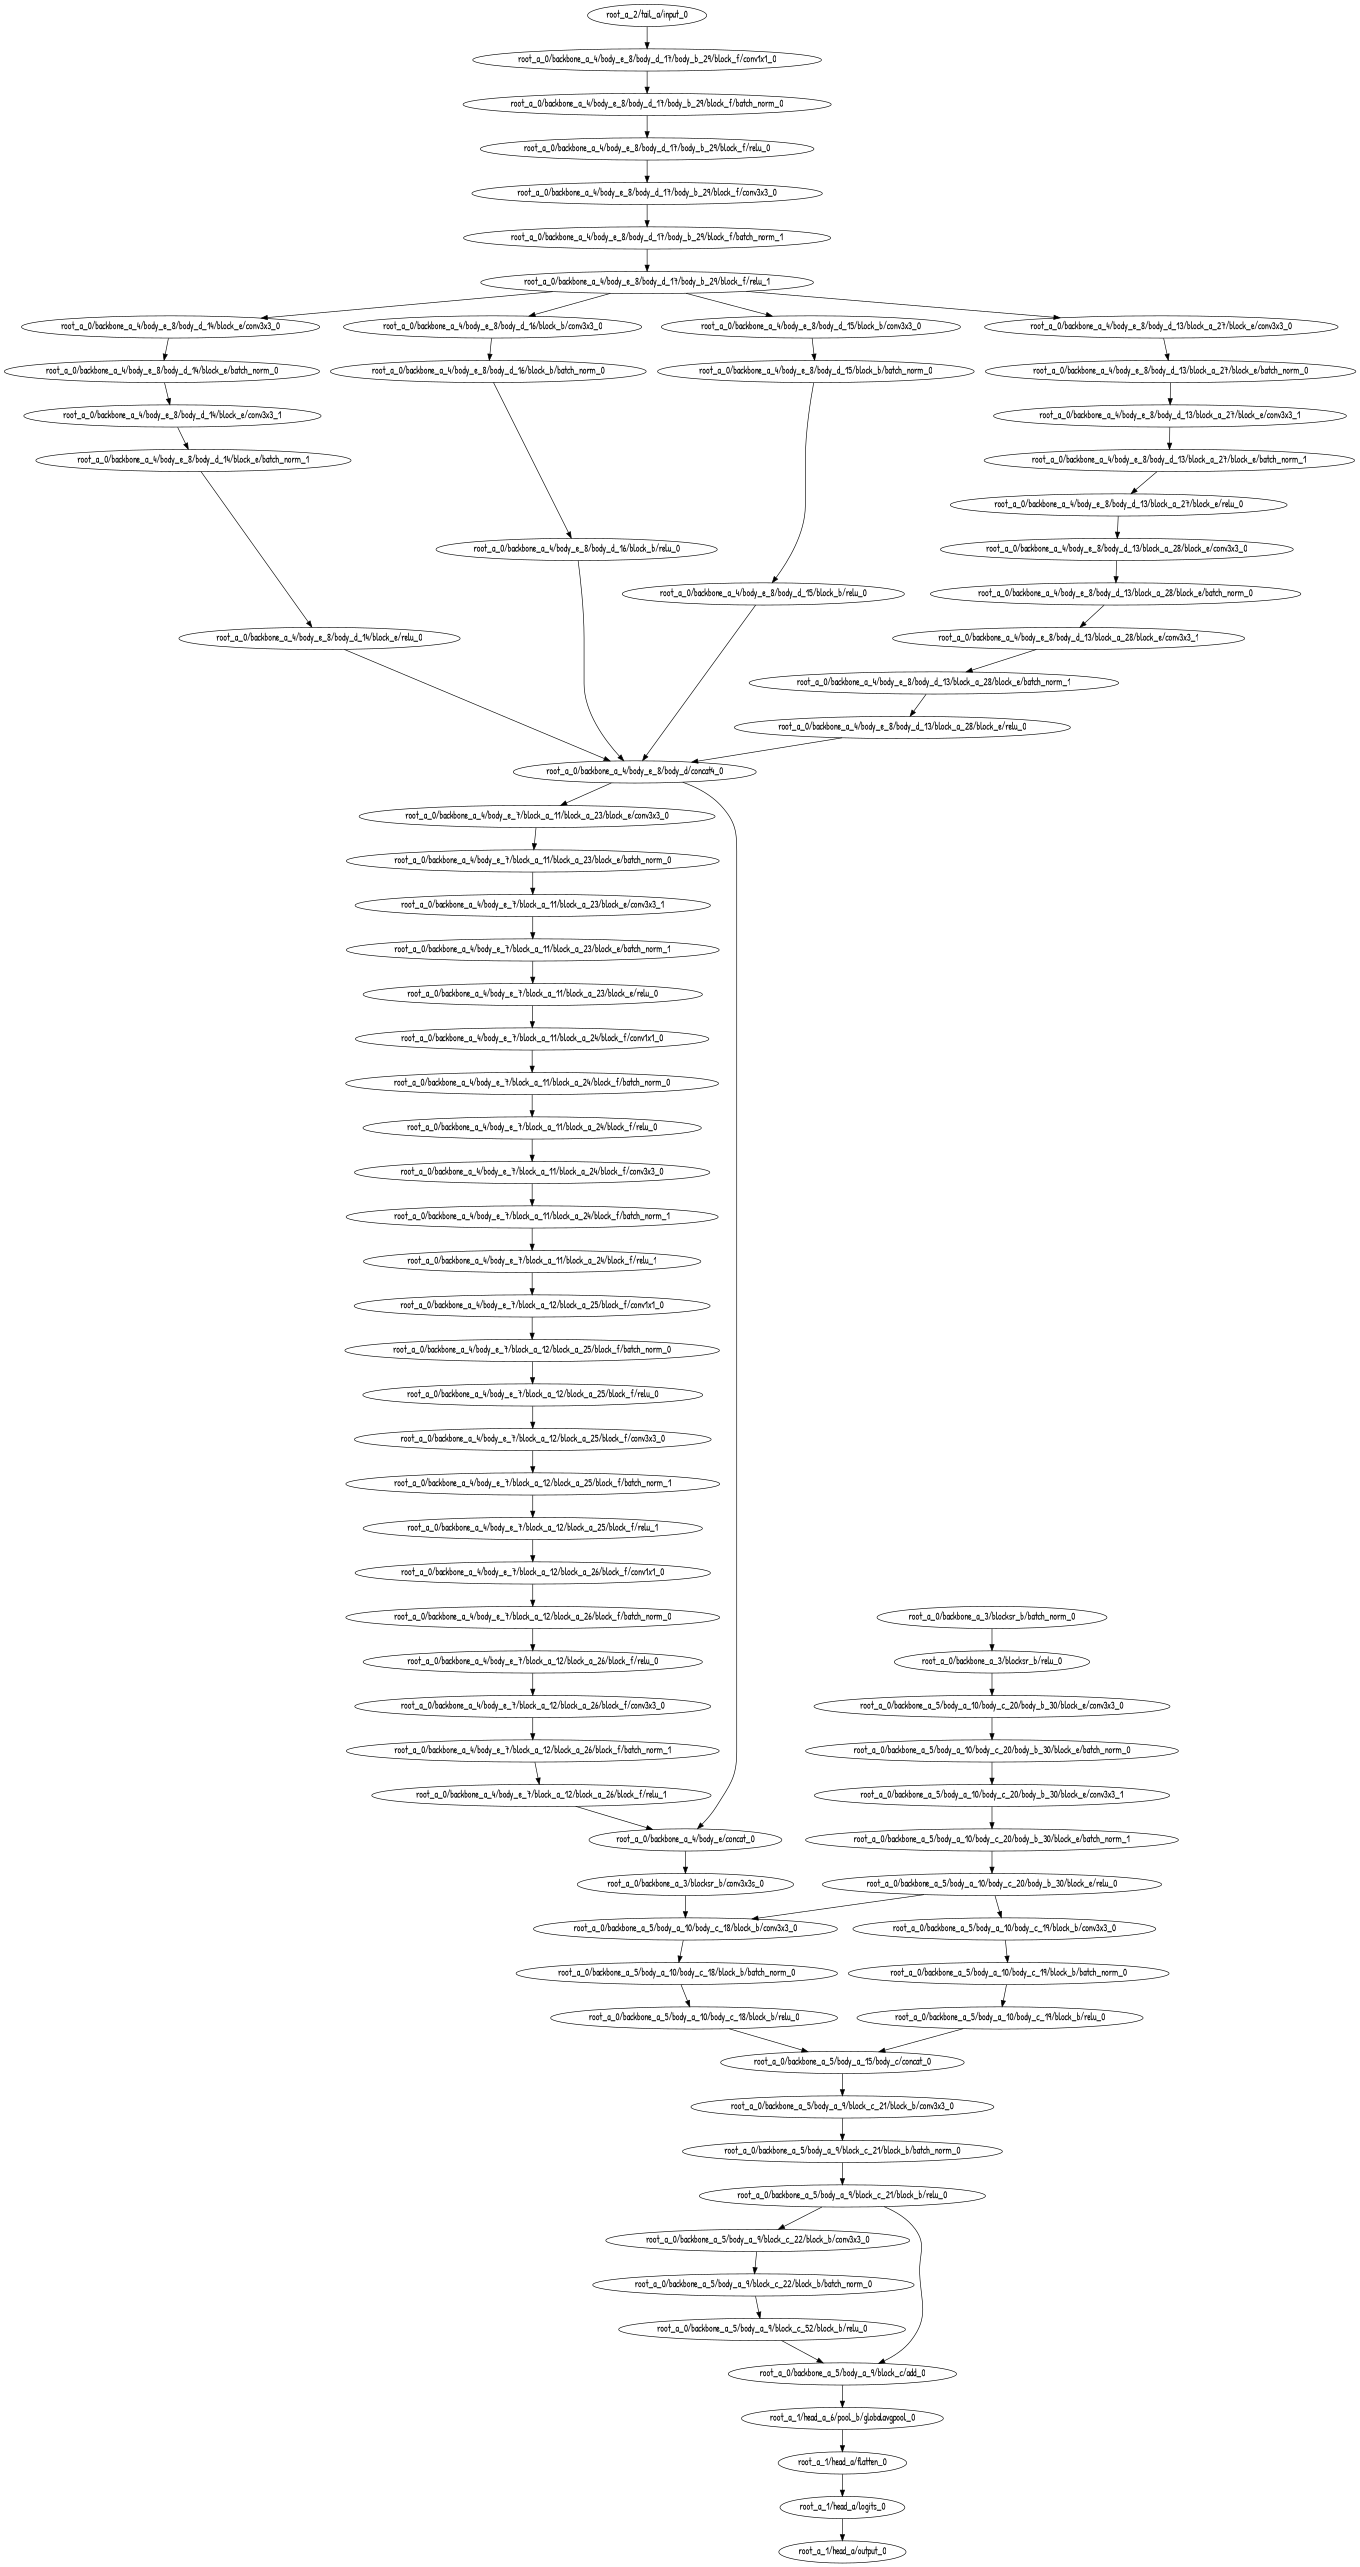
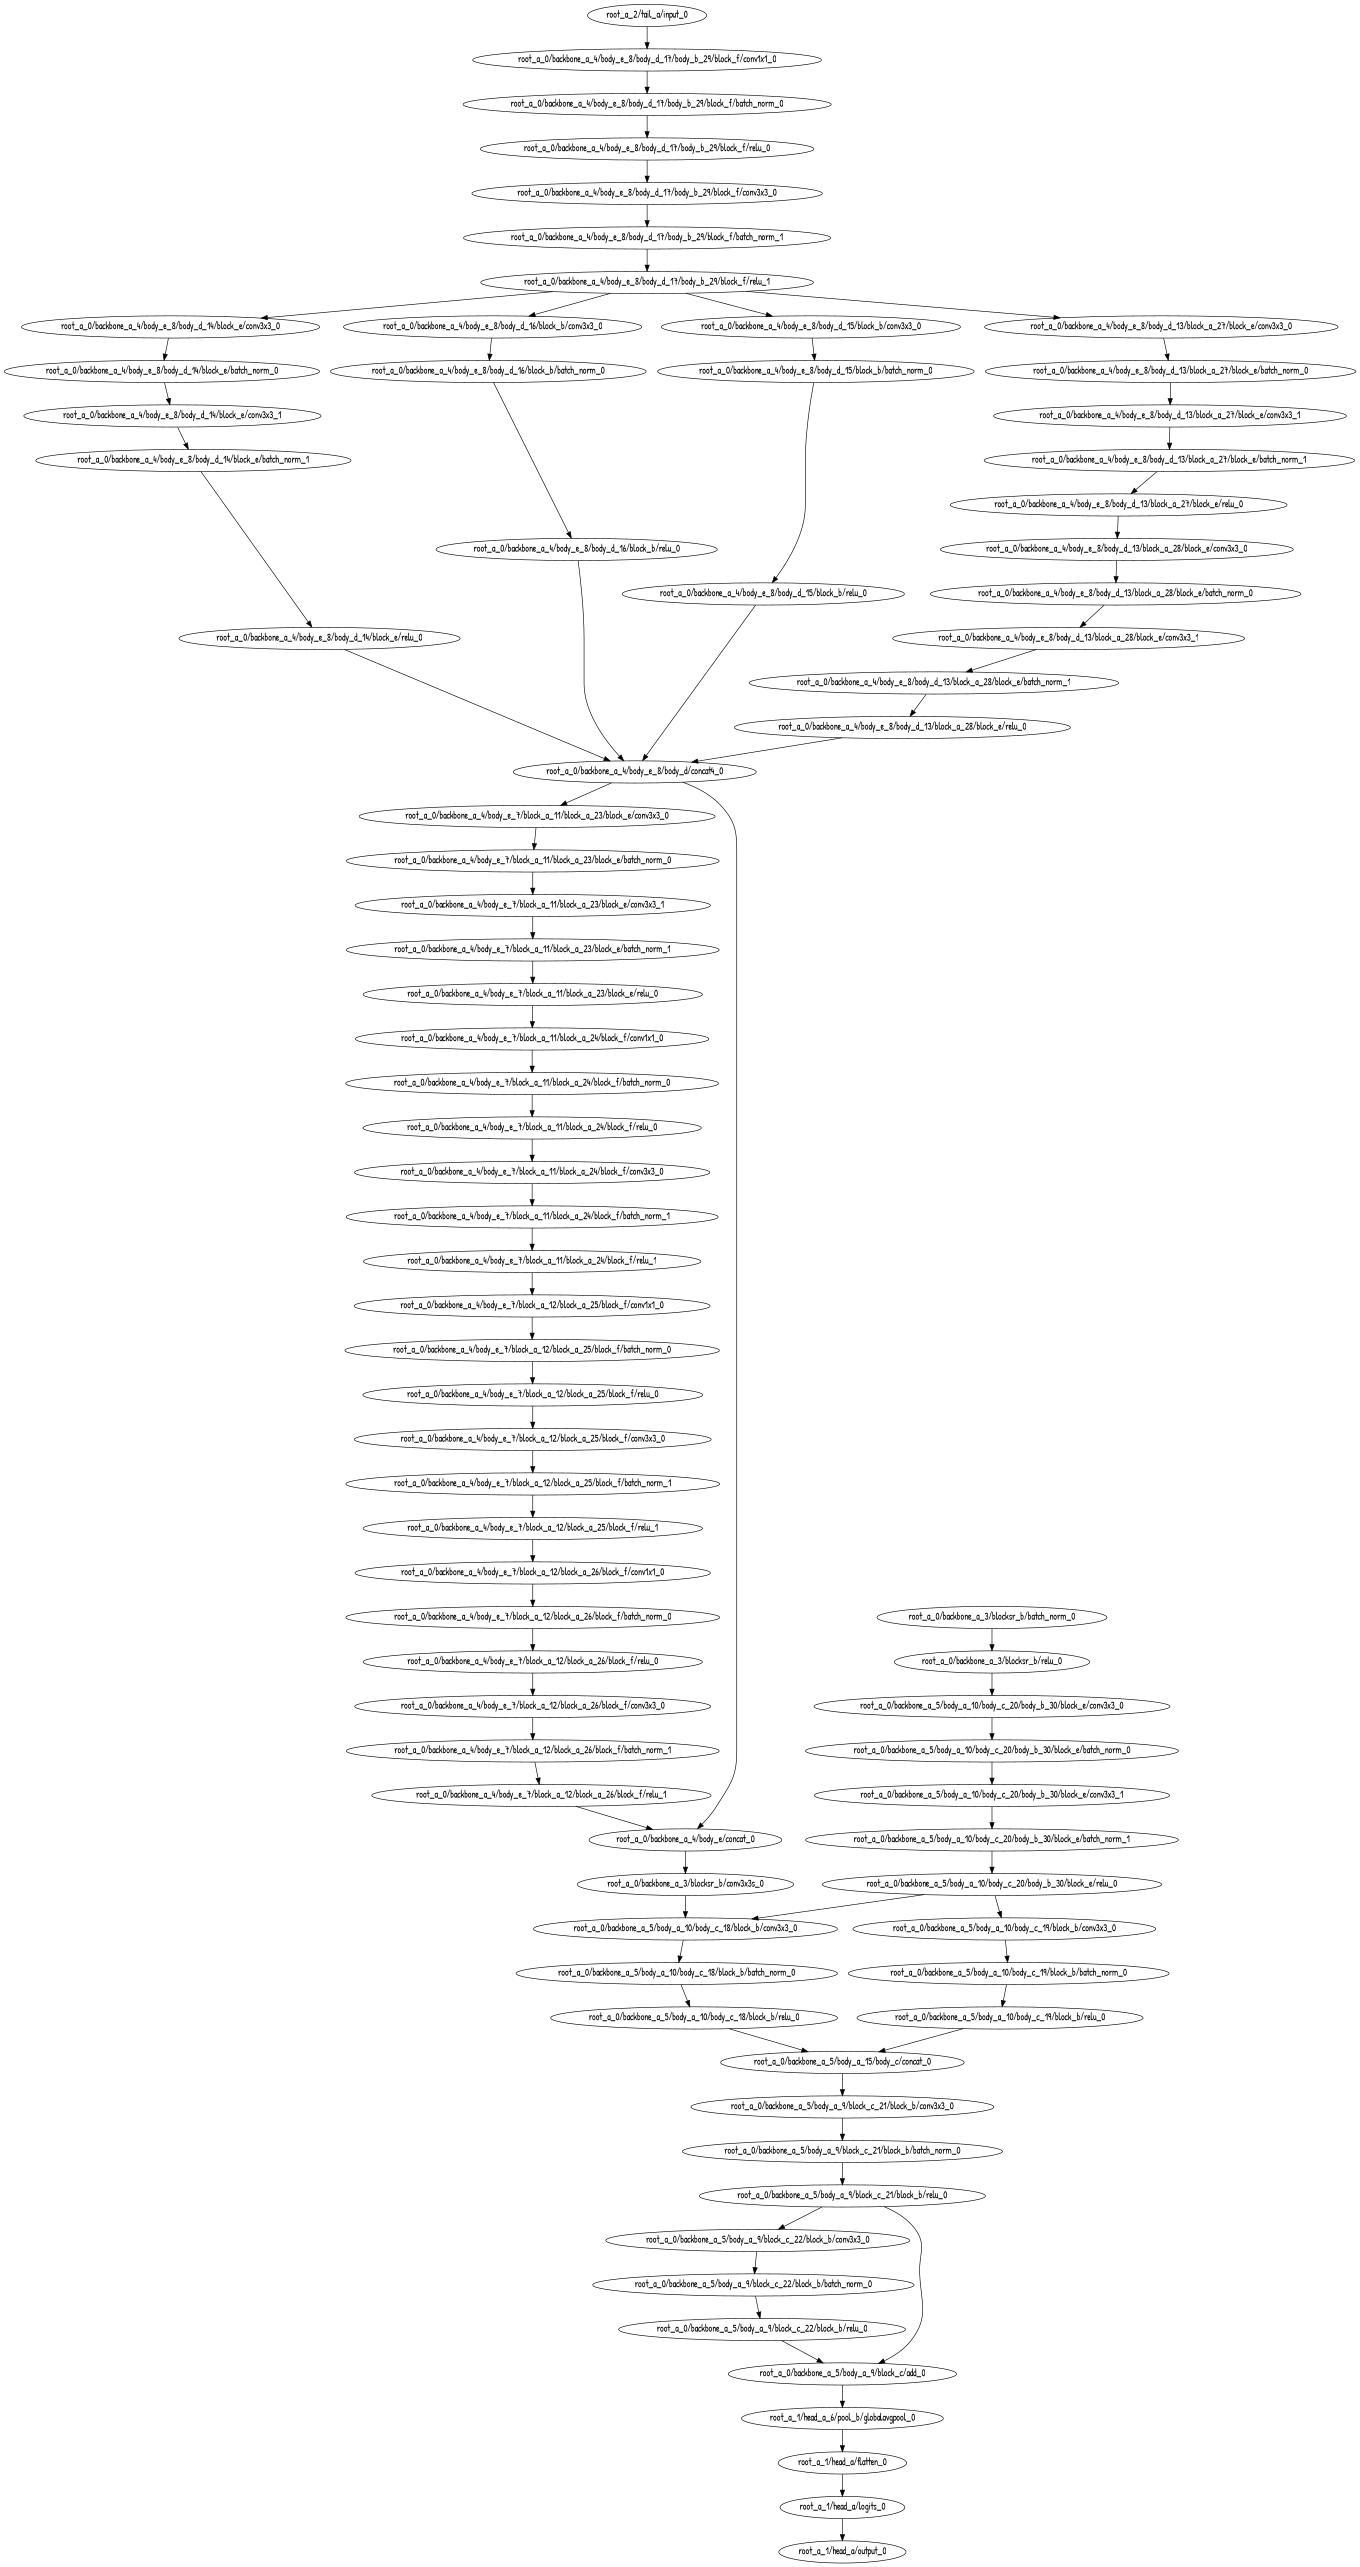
node "root_a_0/backbone_a_5/body_a_9/block_c_52/block_b/relu_0": label "root_a_0/backbone_a_5/body_a_9/block_c_52/block_b/relu_0" -> "root_a_0/backbone_a_5/body_a_9/block_c_22/block_b/relu_0"
